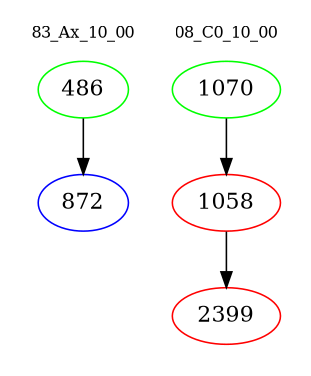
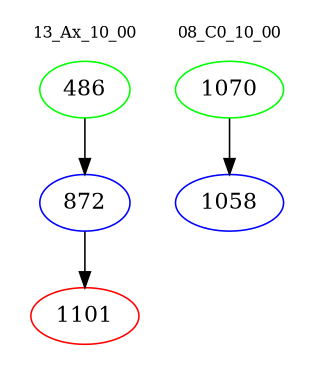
cluster "83_Ax_10_00": label "83_Ax_10_00" -> "13_Ax_10_00"
node "1058": color red -> blue
node "1101": added
node "2399": removed
